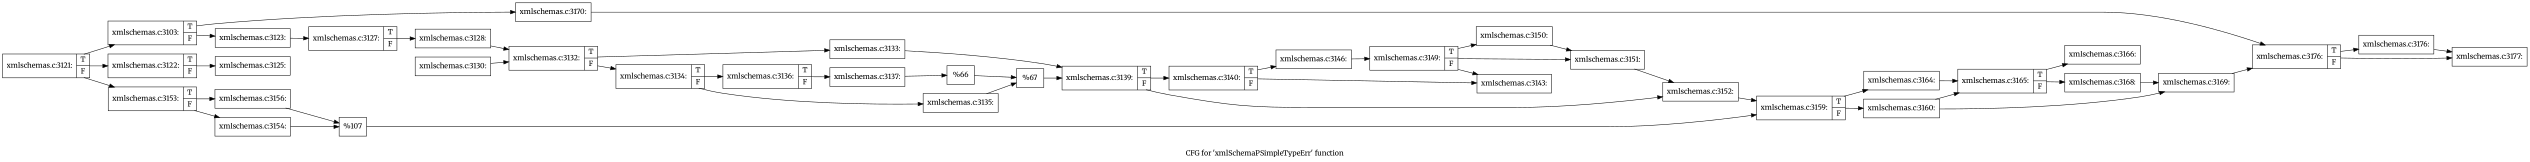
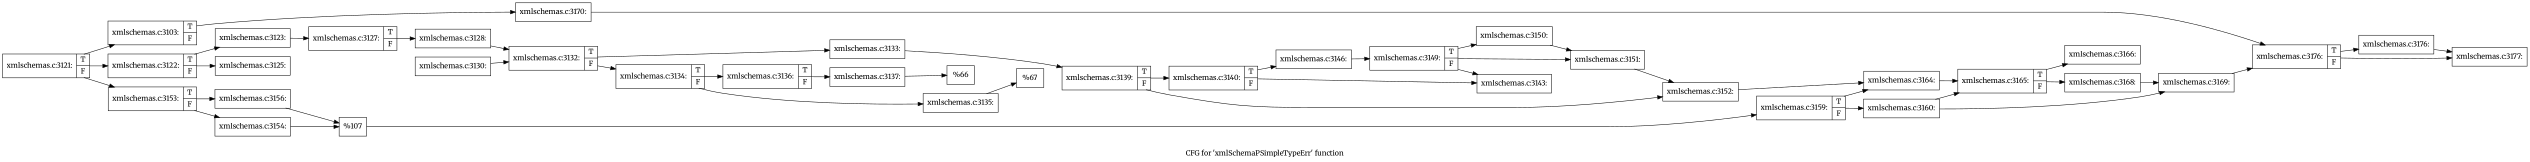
edge "xmlschemas.c:3103:" -> "xmlschemas.c:3123:": now "xmlschemas.c:3122:" -> "xmlschemas.c:3123:"
edge "%66" -> "%67": removed
edge "%67" -> "xmlschemas.c:3139:": removed
edge "xmlschemas.c:3152:" -> "xmlschemas.c:3159:": now "xmlschemas.c:3152:" -> "xmlschemas.c:3164:"
